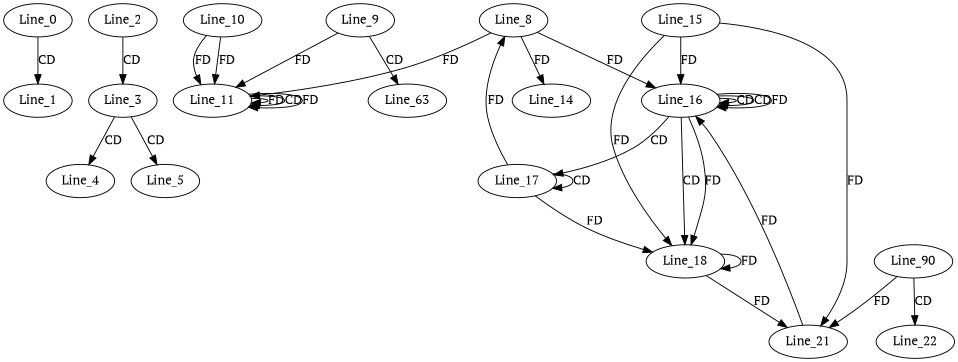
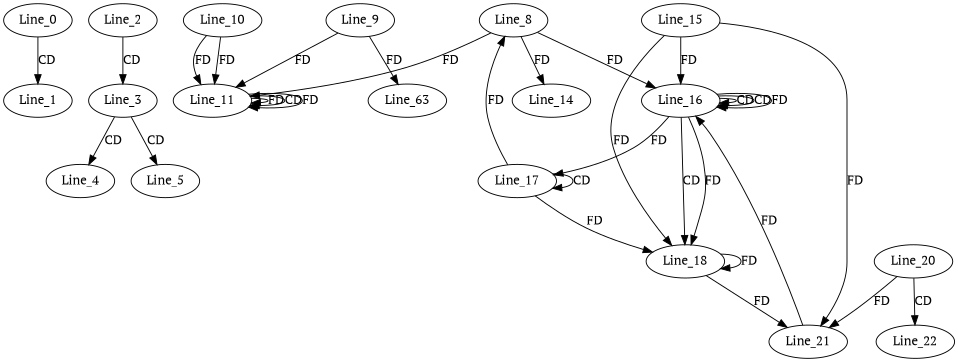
edge "Line_9" -> "Line_63": label "CD" -> "FD"
edge "Line_16" -> "Line_17": label "CD" -> "FD"
node "Line_90": label "Line_90" -> "Line_20"
